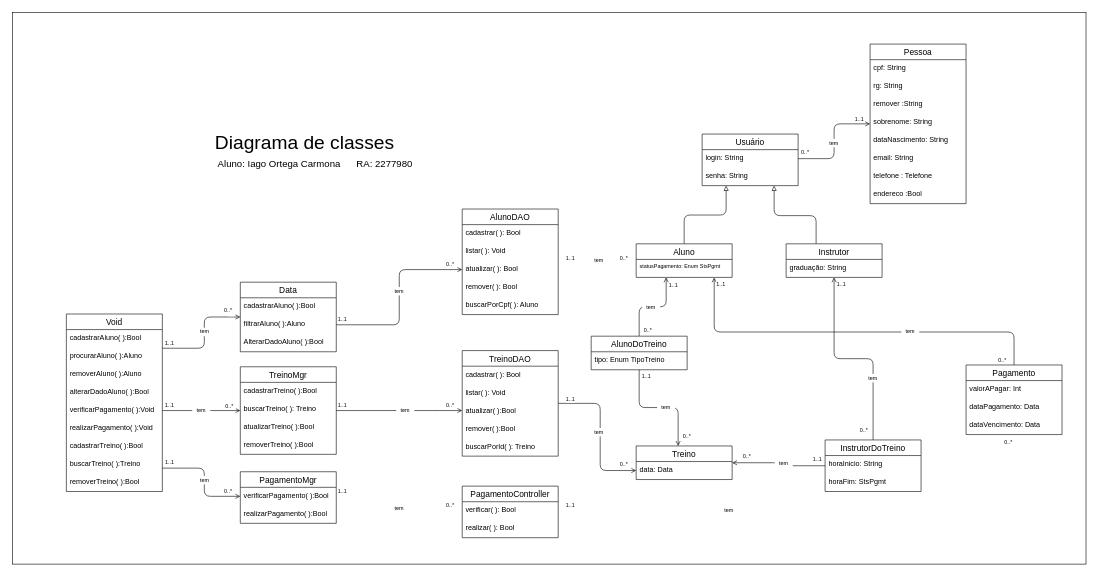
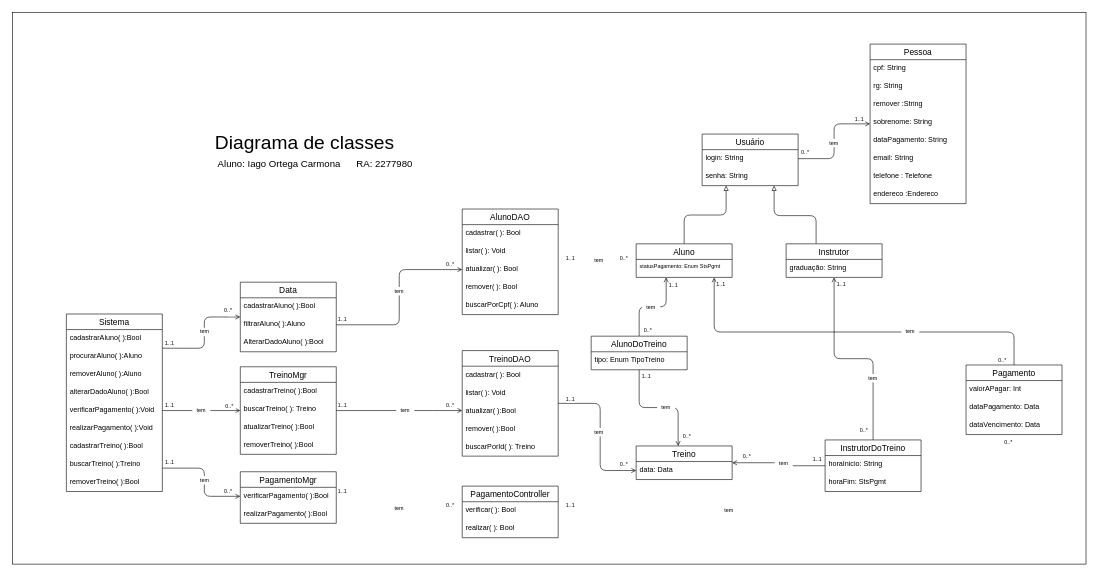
node "dataNascimento: String": label "dataNascimento: String" -> "dataPagamento: String"
node "endereco :Bool": label "endereco :Bool" -> "endereco :Endereco"
node "Void": label "Void" -> "Sistema"
